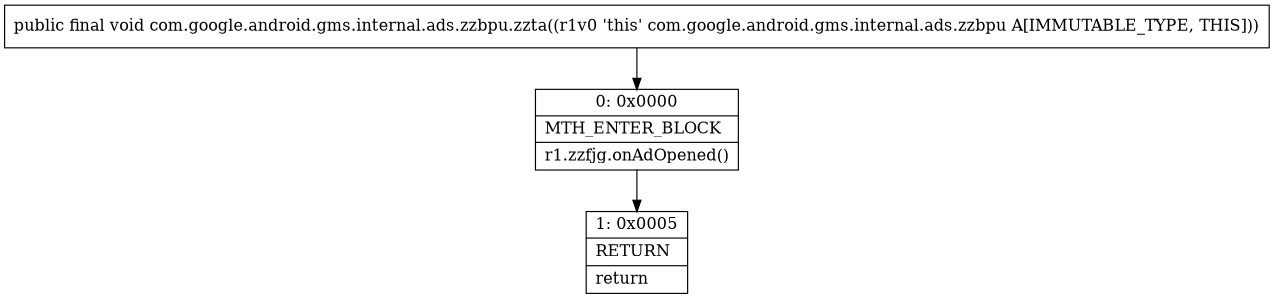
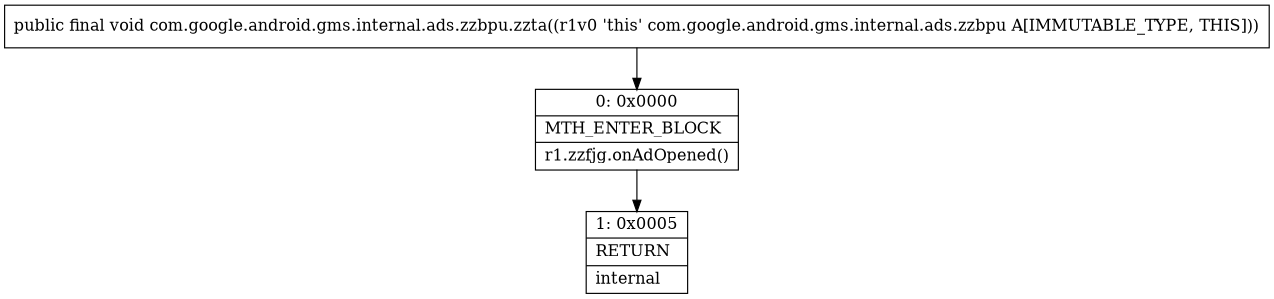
node "1: 0x0005": text "return" -> "internal"
